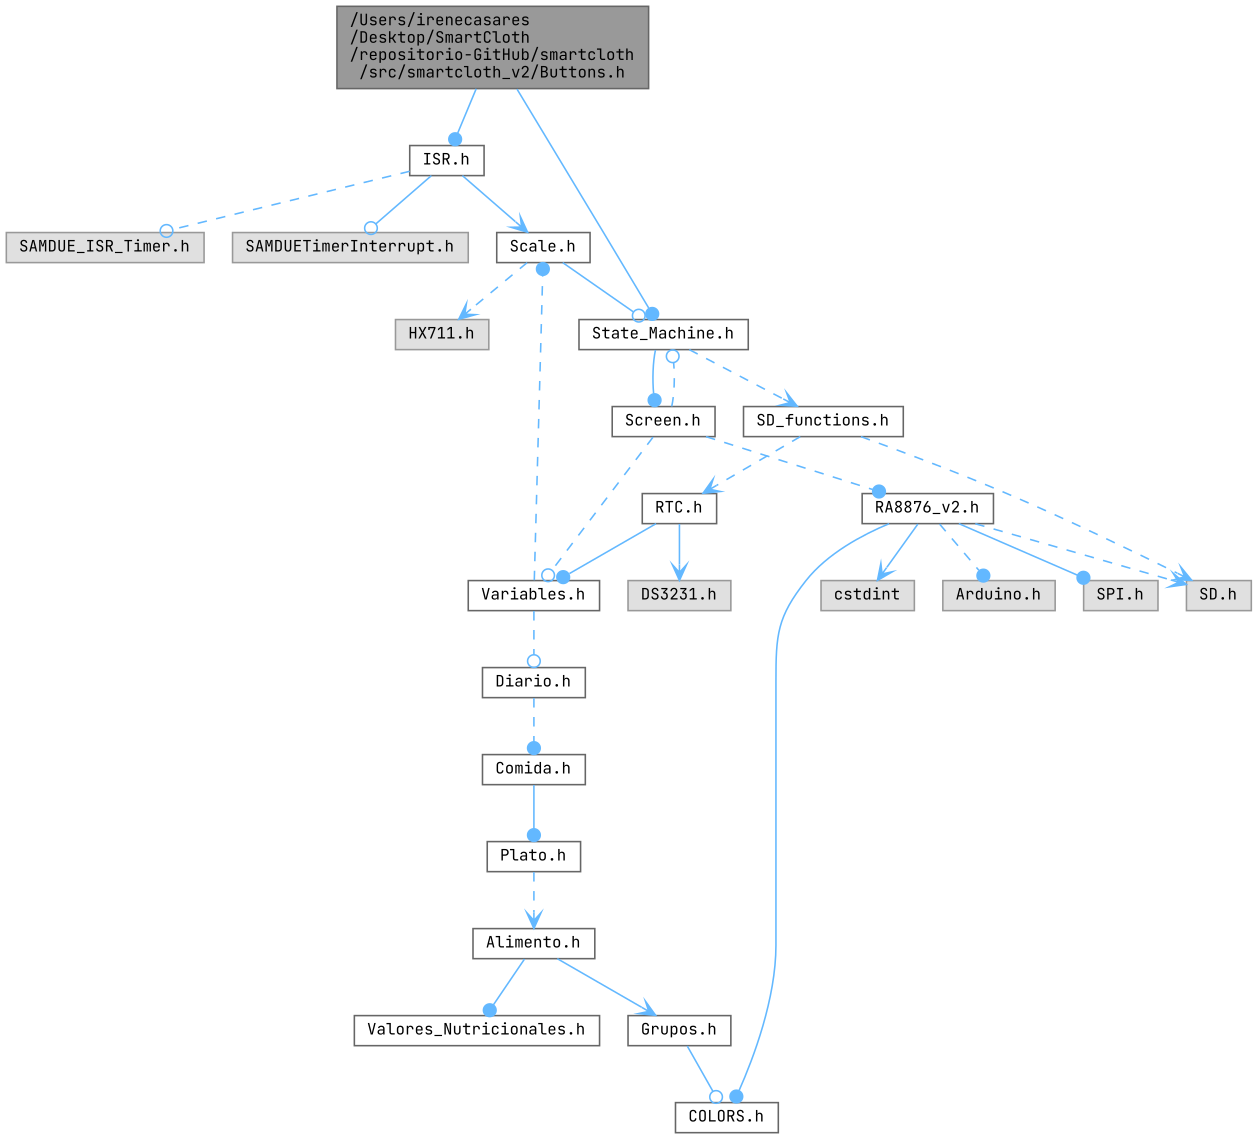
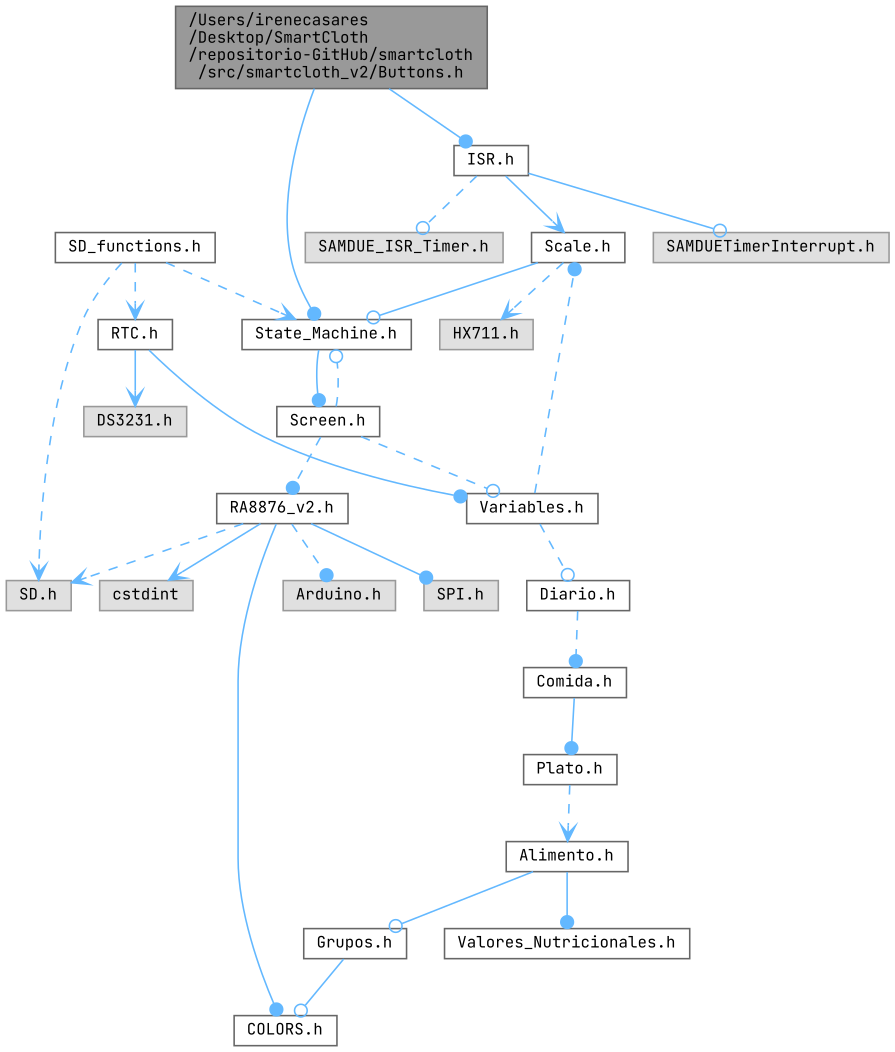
edge "State_Machine.h" -> "SD_functions.h": reversed
edge "Alimento.h" -> "Grupos.h": arrowhead vee -> odot
